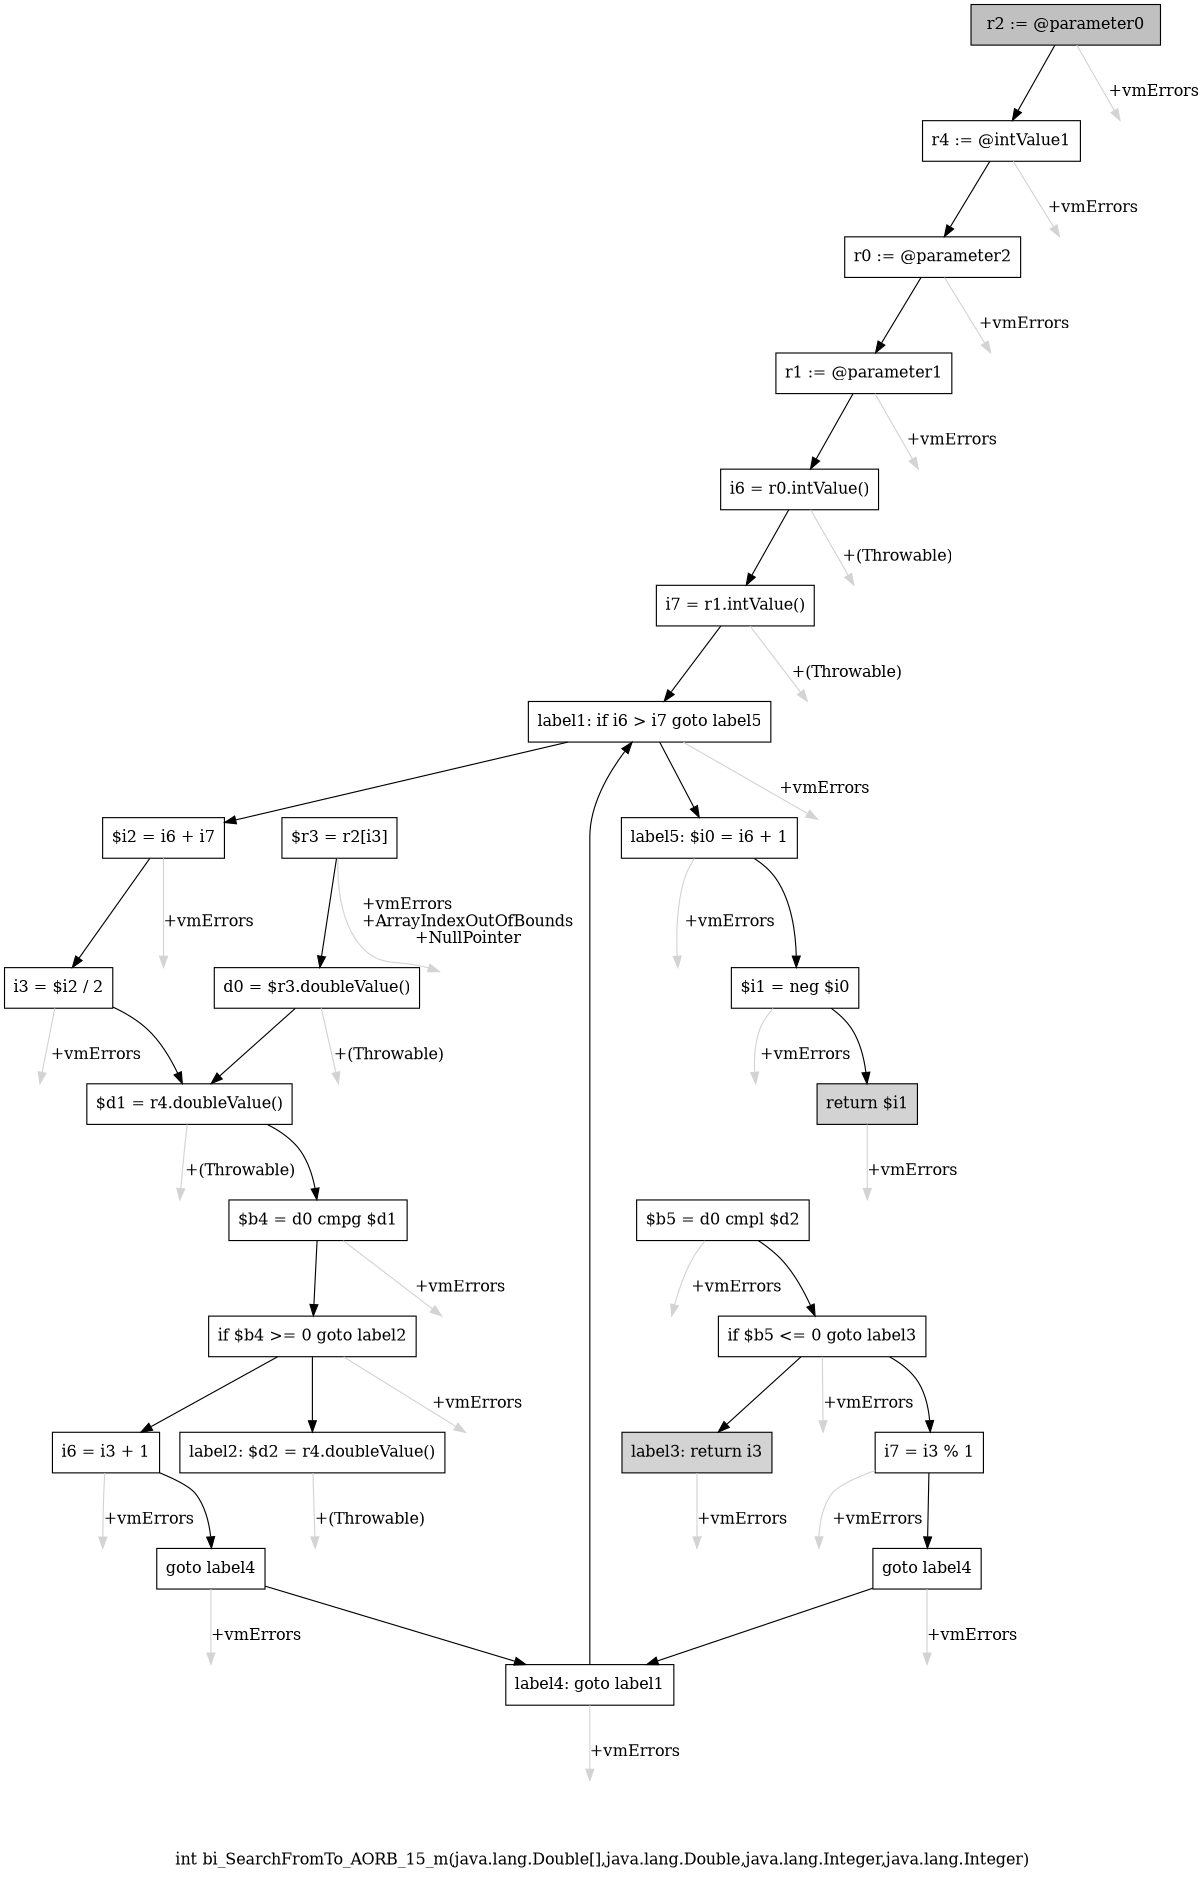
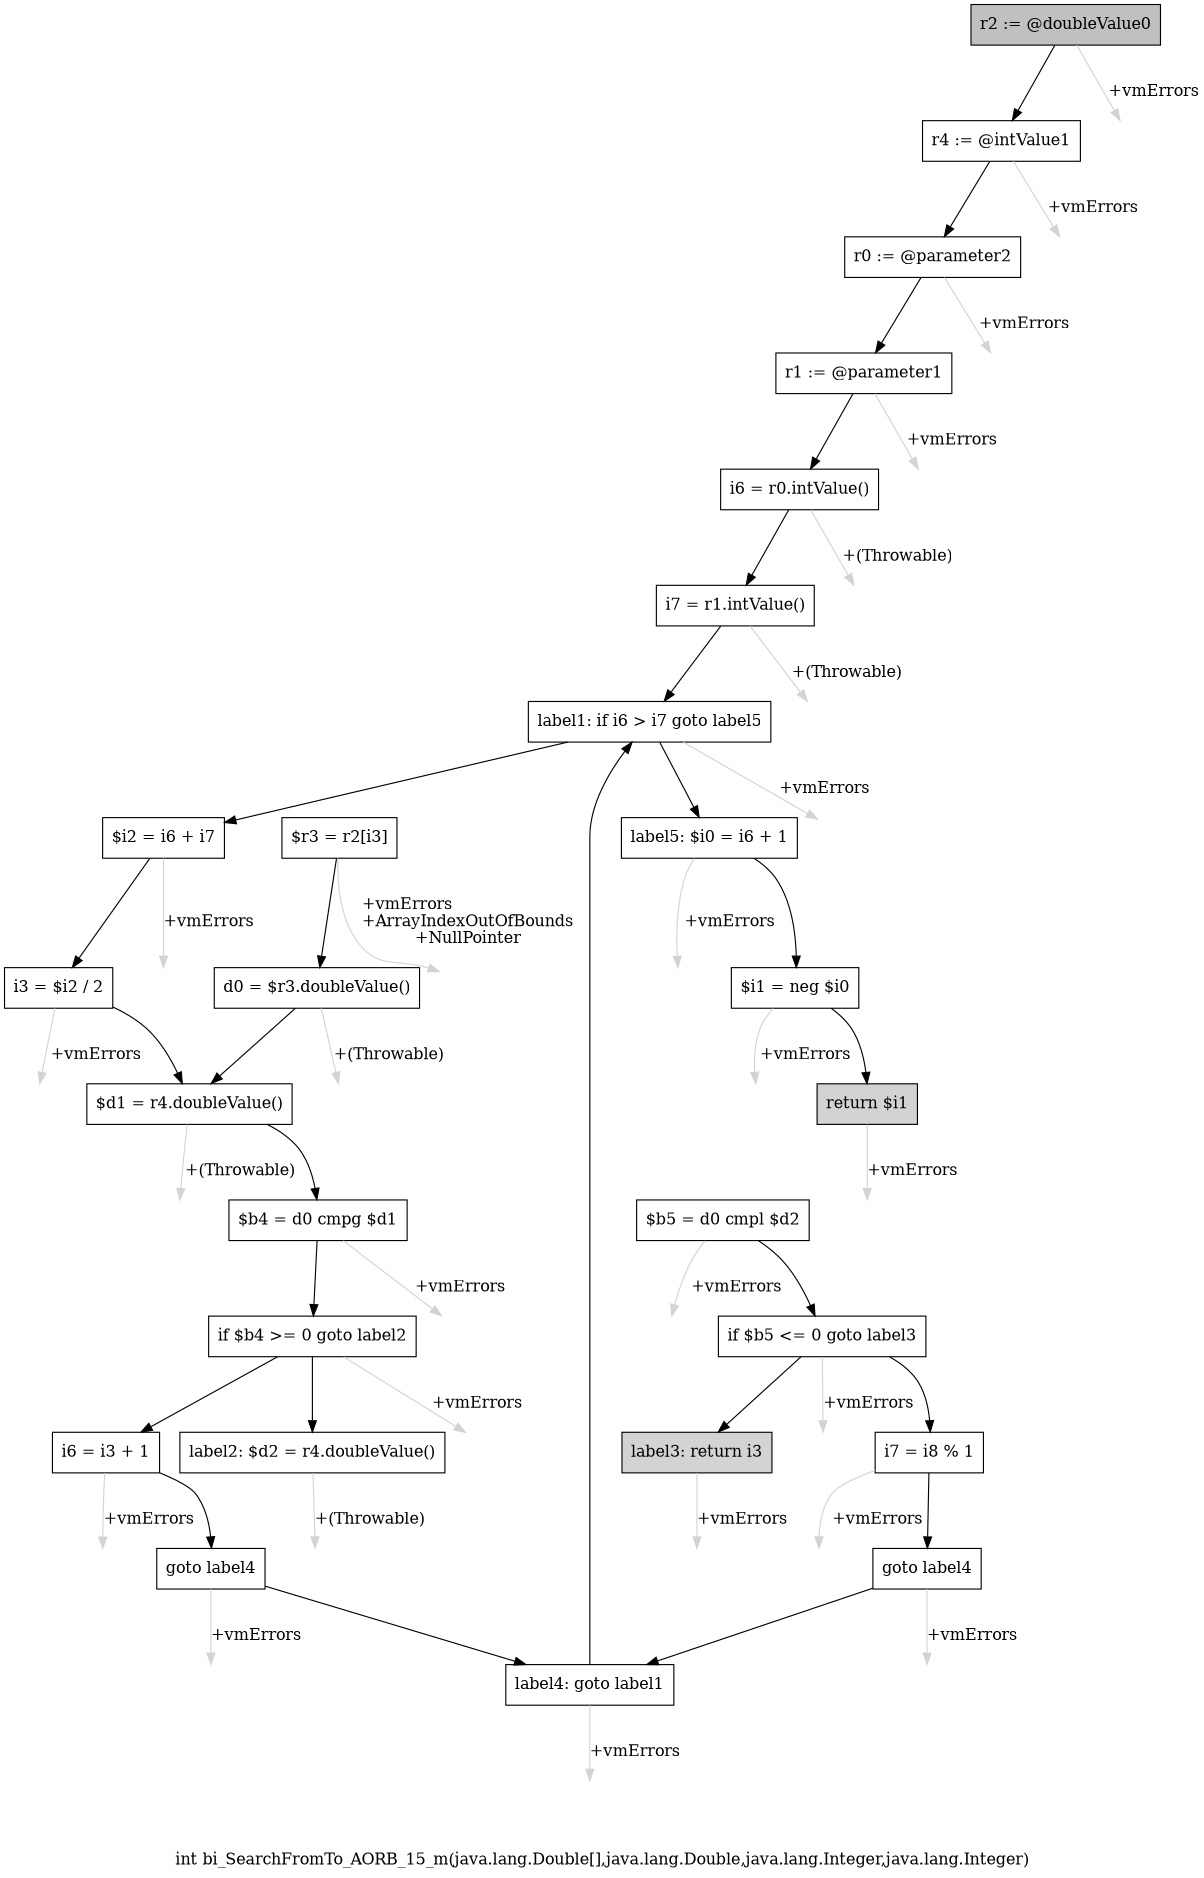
node "r2 := @parameter0": label "r2 := @parameter0" -> "r2 := @doubleValue0"
node "i7 = i3 % 1": label "i7 = i3 % 1" -> "i7 = i8 % 1"
